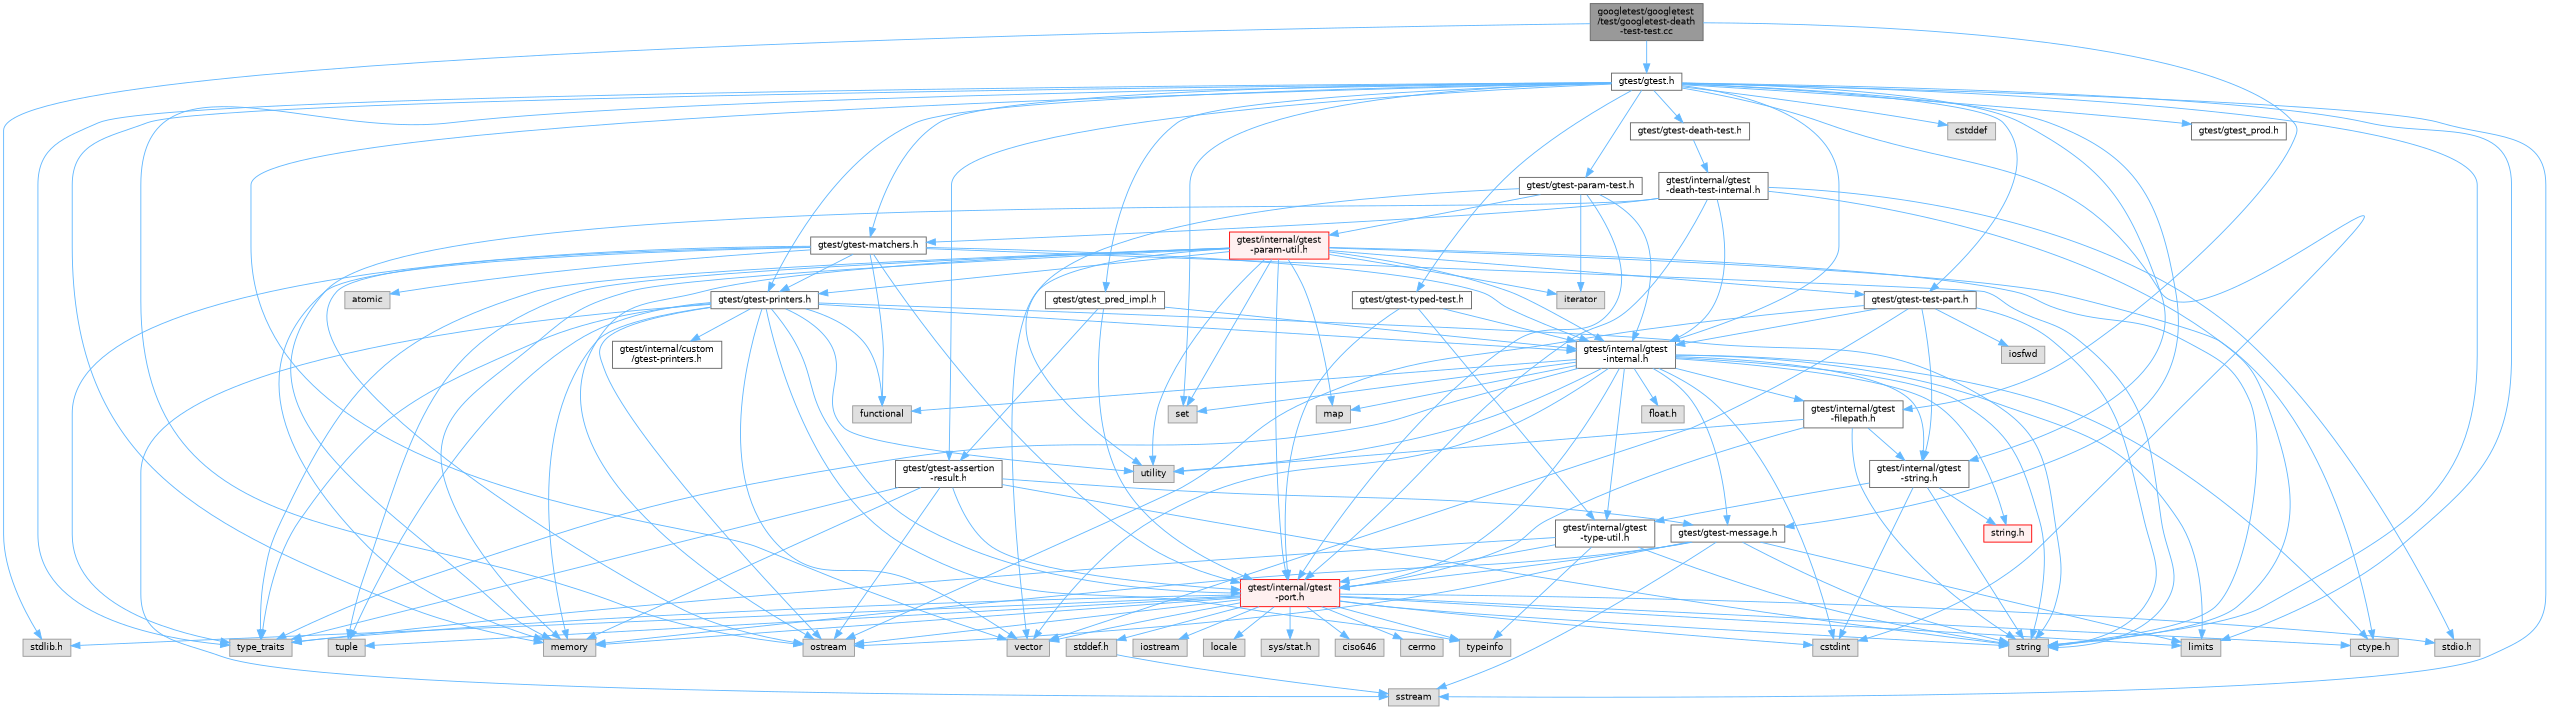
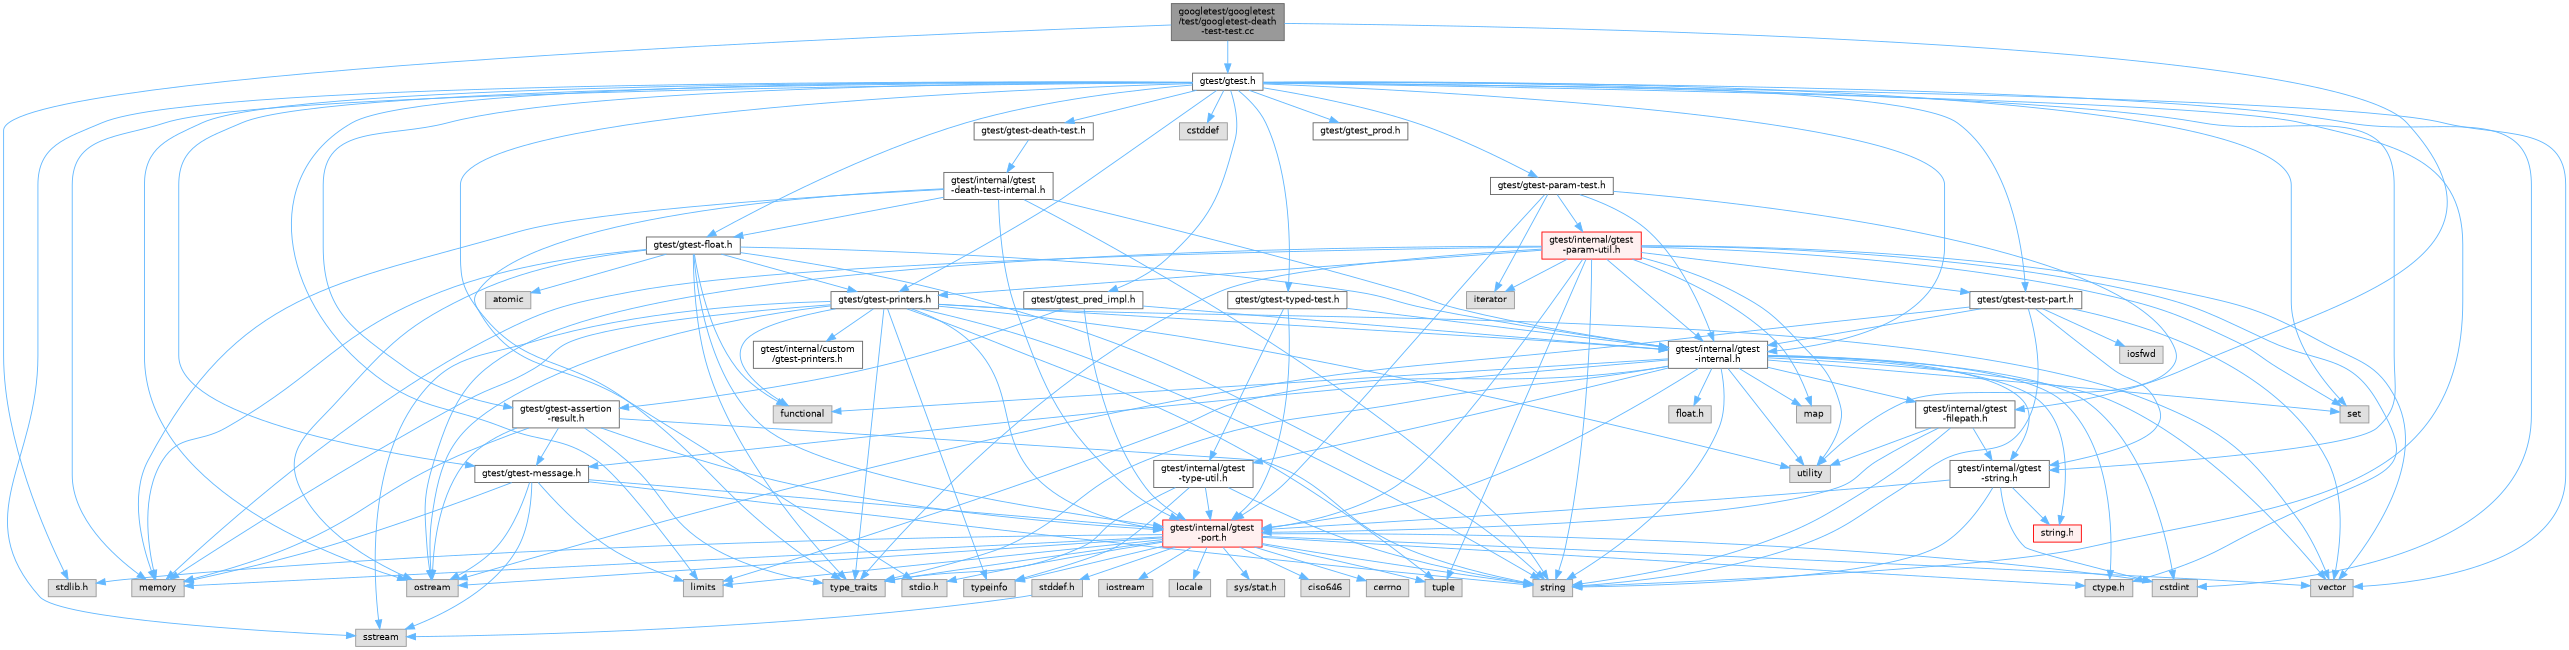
node "gtest/gtest-matchers.h": label "gtest/gtest-matchers.h" -> "gtest/gtest-float.h"
edge "gtest/internal/gtest -string.h" -> "gtest/internal/gtest -type-util.h": now "gtest/internal/gtest -string.h" -> "gtest/internal/gtest -port.h"
